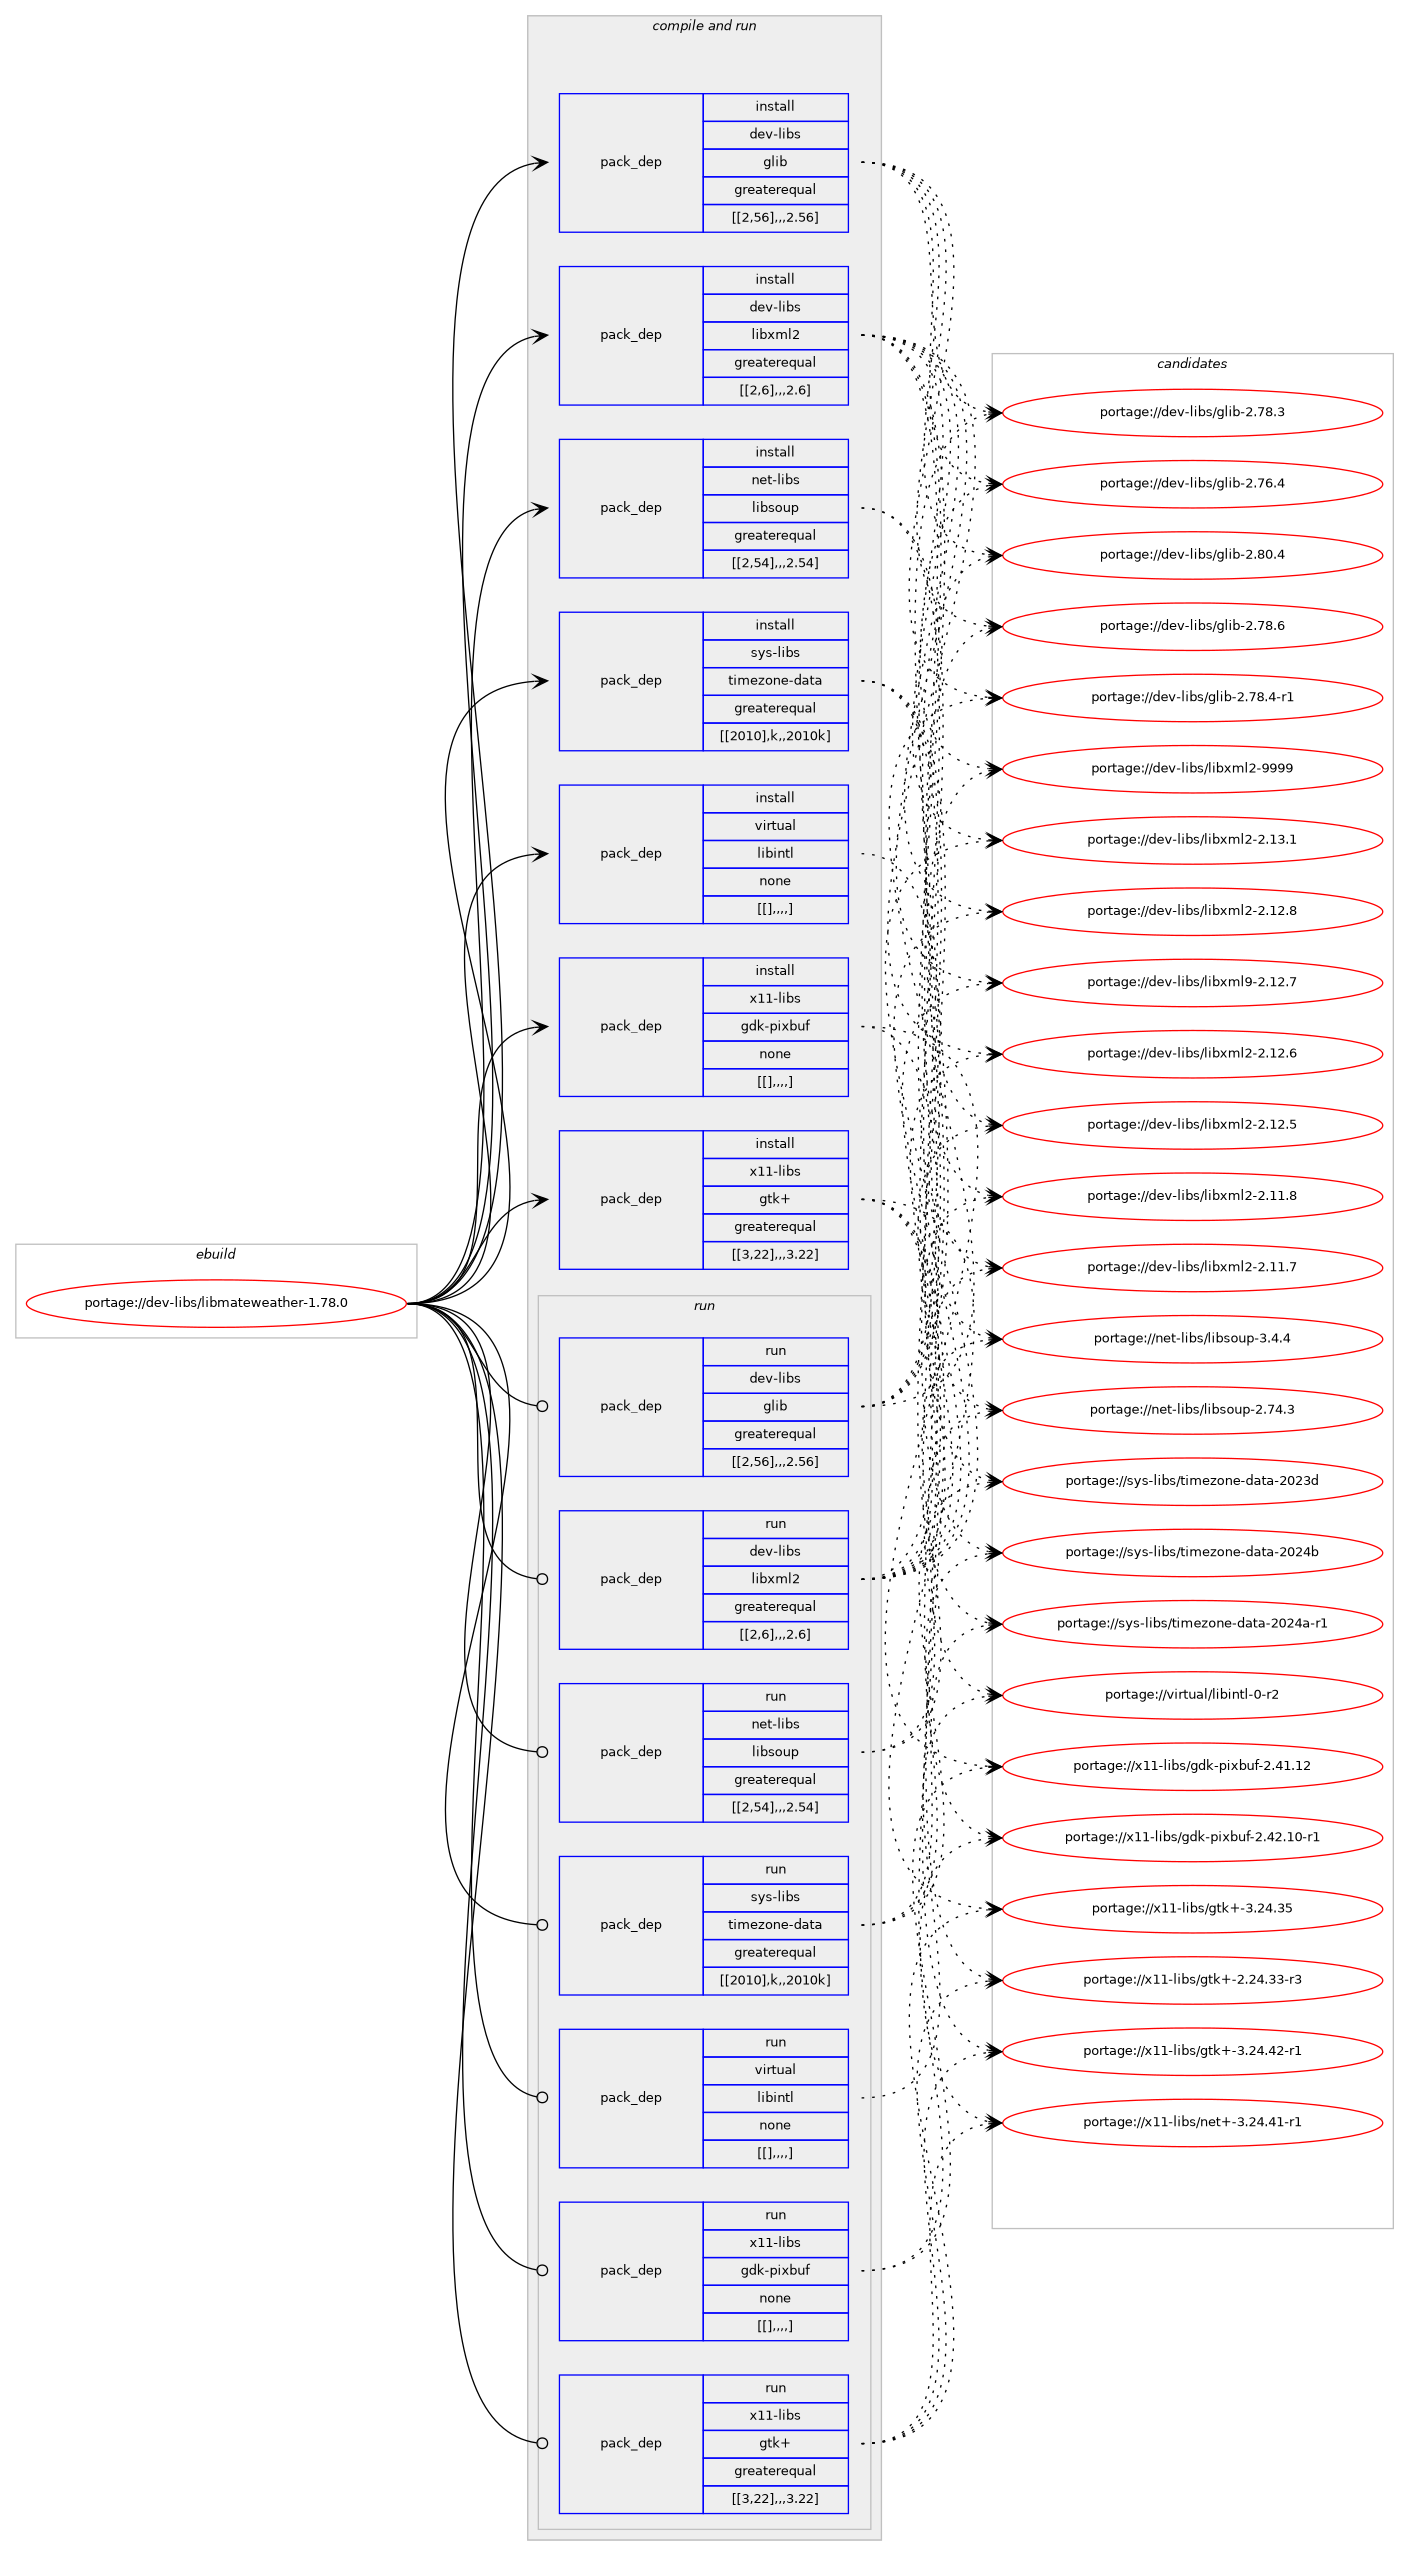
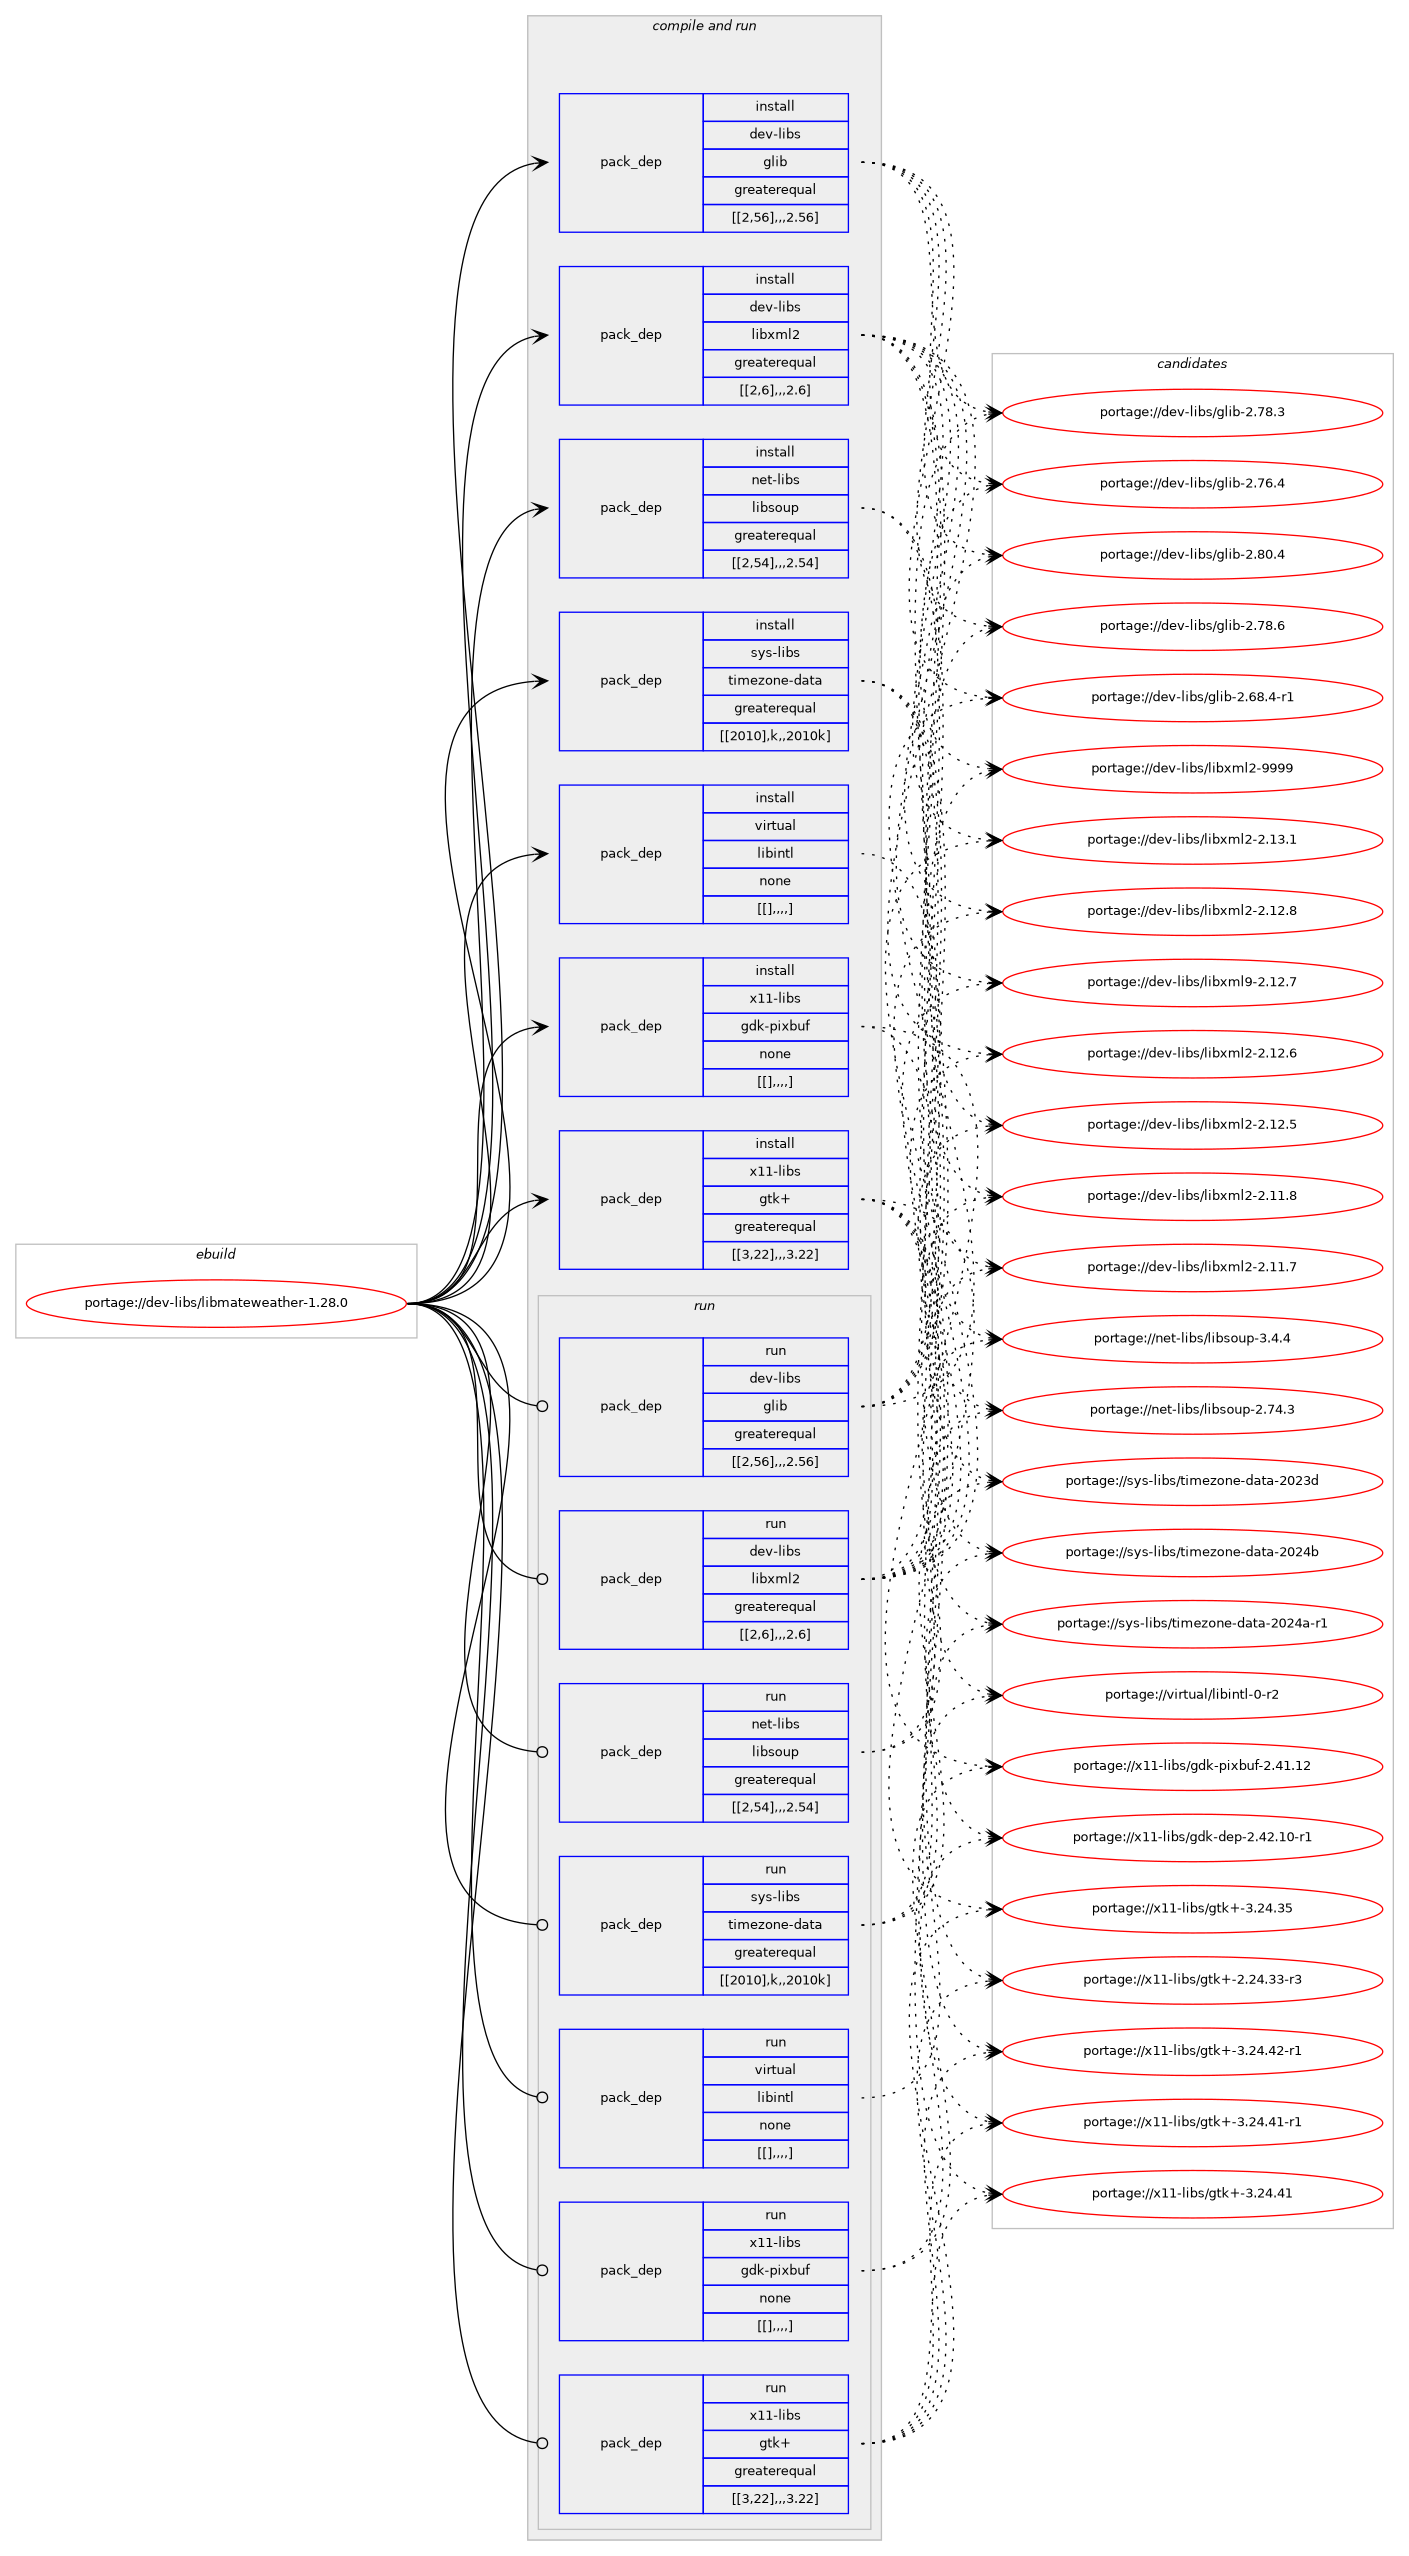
node "portage://dev-libs/glib-2.78.4-r1": label "portage://dev-libs/glib-2.78.4-r1" -> "portage://dev-libs/glib-2.68.4-r1"
node "portage://dev-libs/libmateweather-1.78.0": label "portage://dev-libs/libmateweather-1.78.0" -> "portage://dev-libs/libmateweather-1.28.0"
node "portage://x11-libs/gdk-pixbuf-2.42.10-r1": label "portage://x11-libs/gdk-pixbuf-2.42.10-r1" -> "portage://x11-libs/gdk-dep-2.42.10-r1"
node "portage://x11-libs/net+-3.24.41-r1": label "portage://x11-libs/net+-3.24.41-r1" -> "portage://x11-libs/gtk+-3.24.41-r1"
node "portage://x11-libs/gtk+-3.24.41": added
